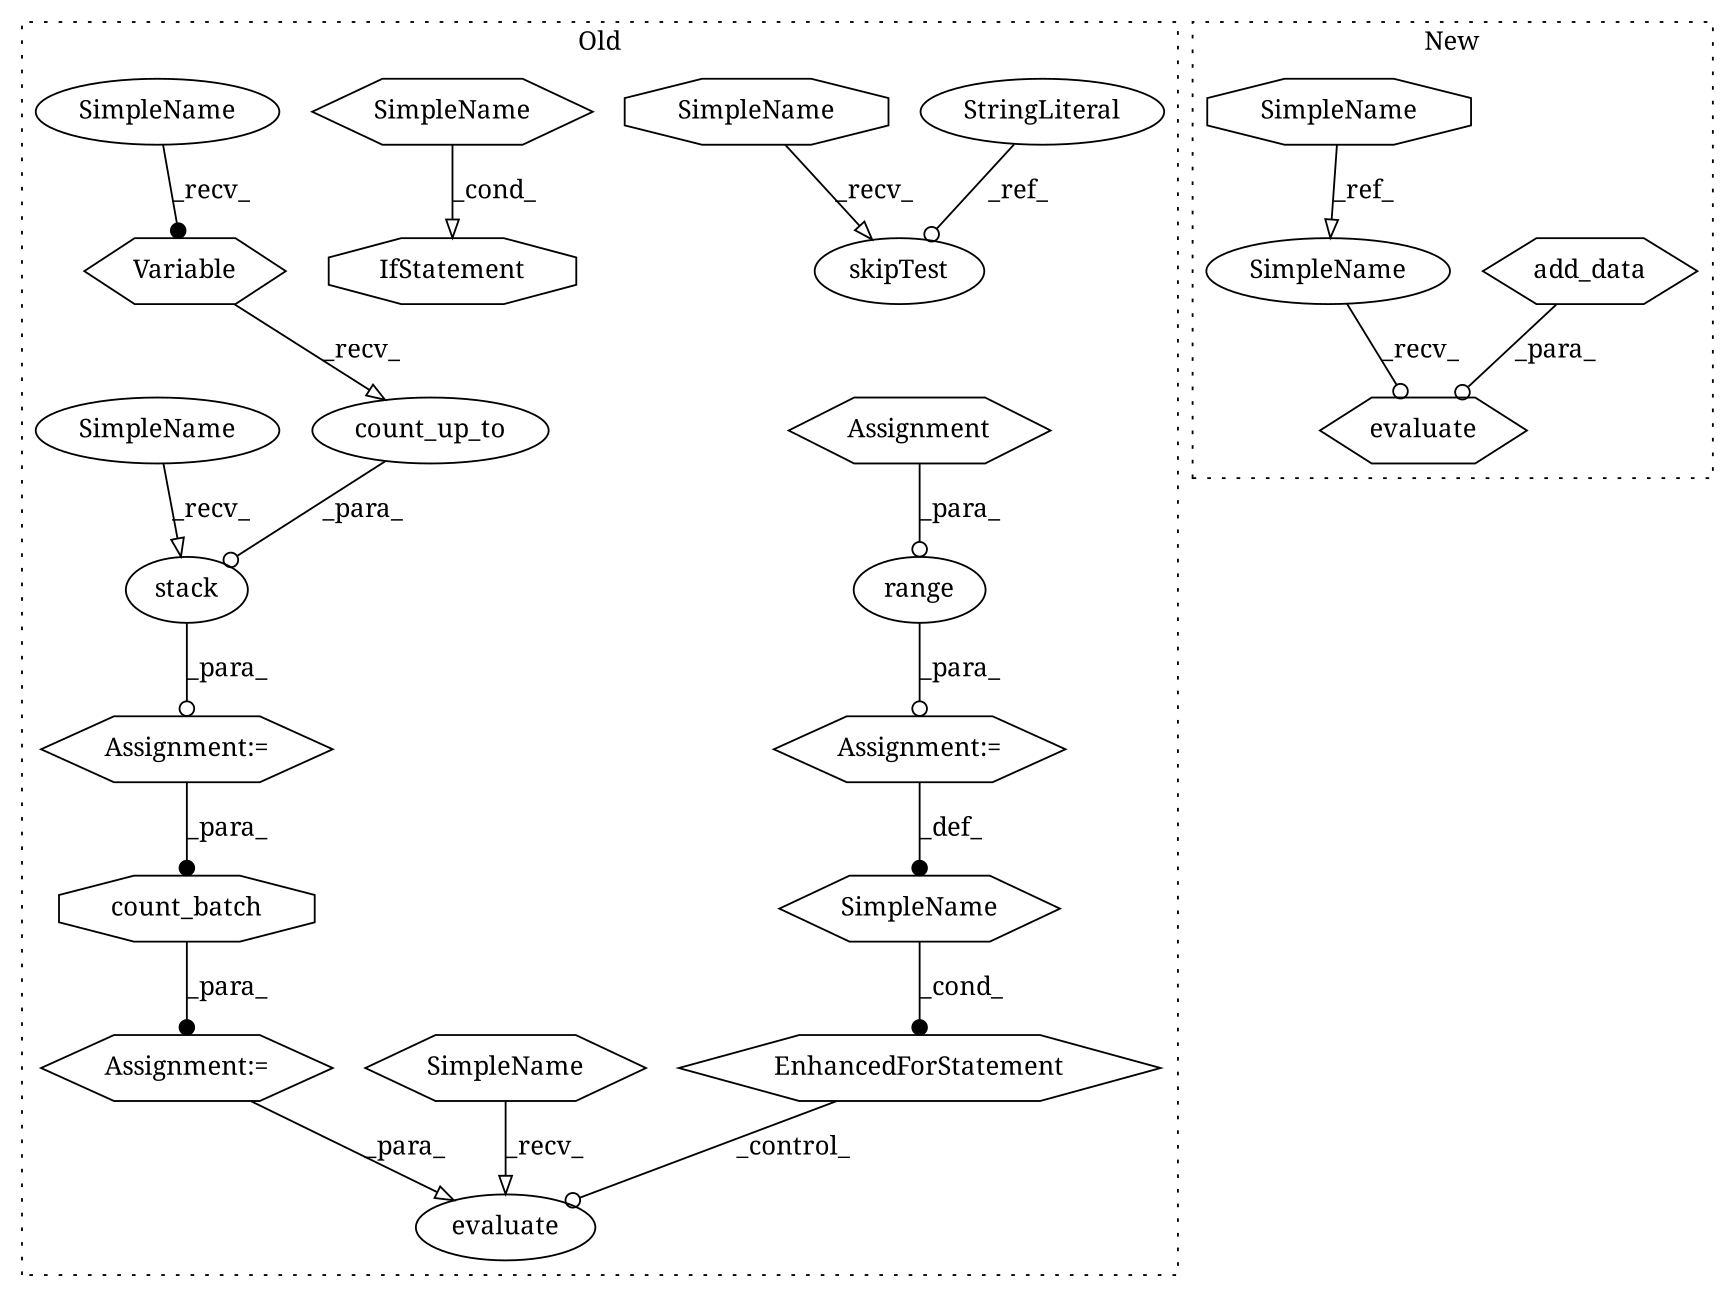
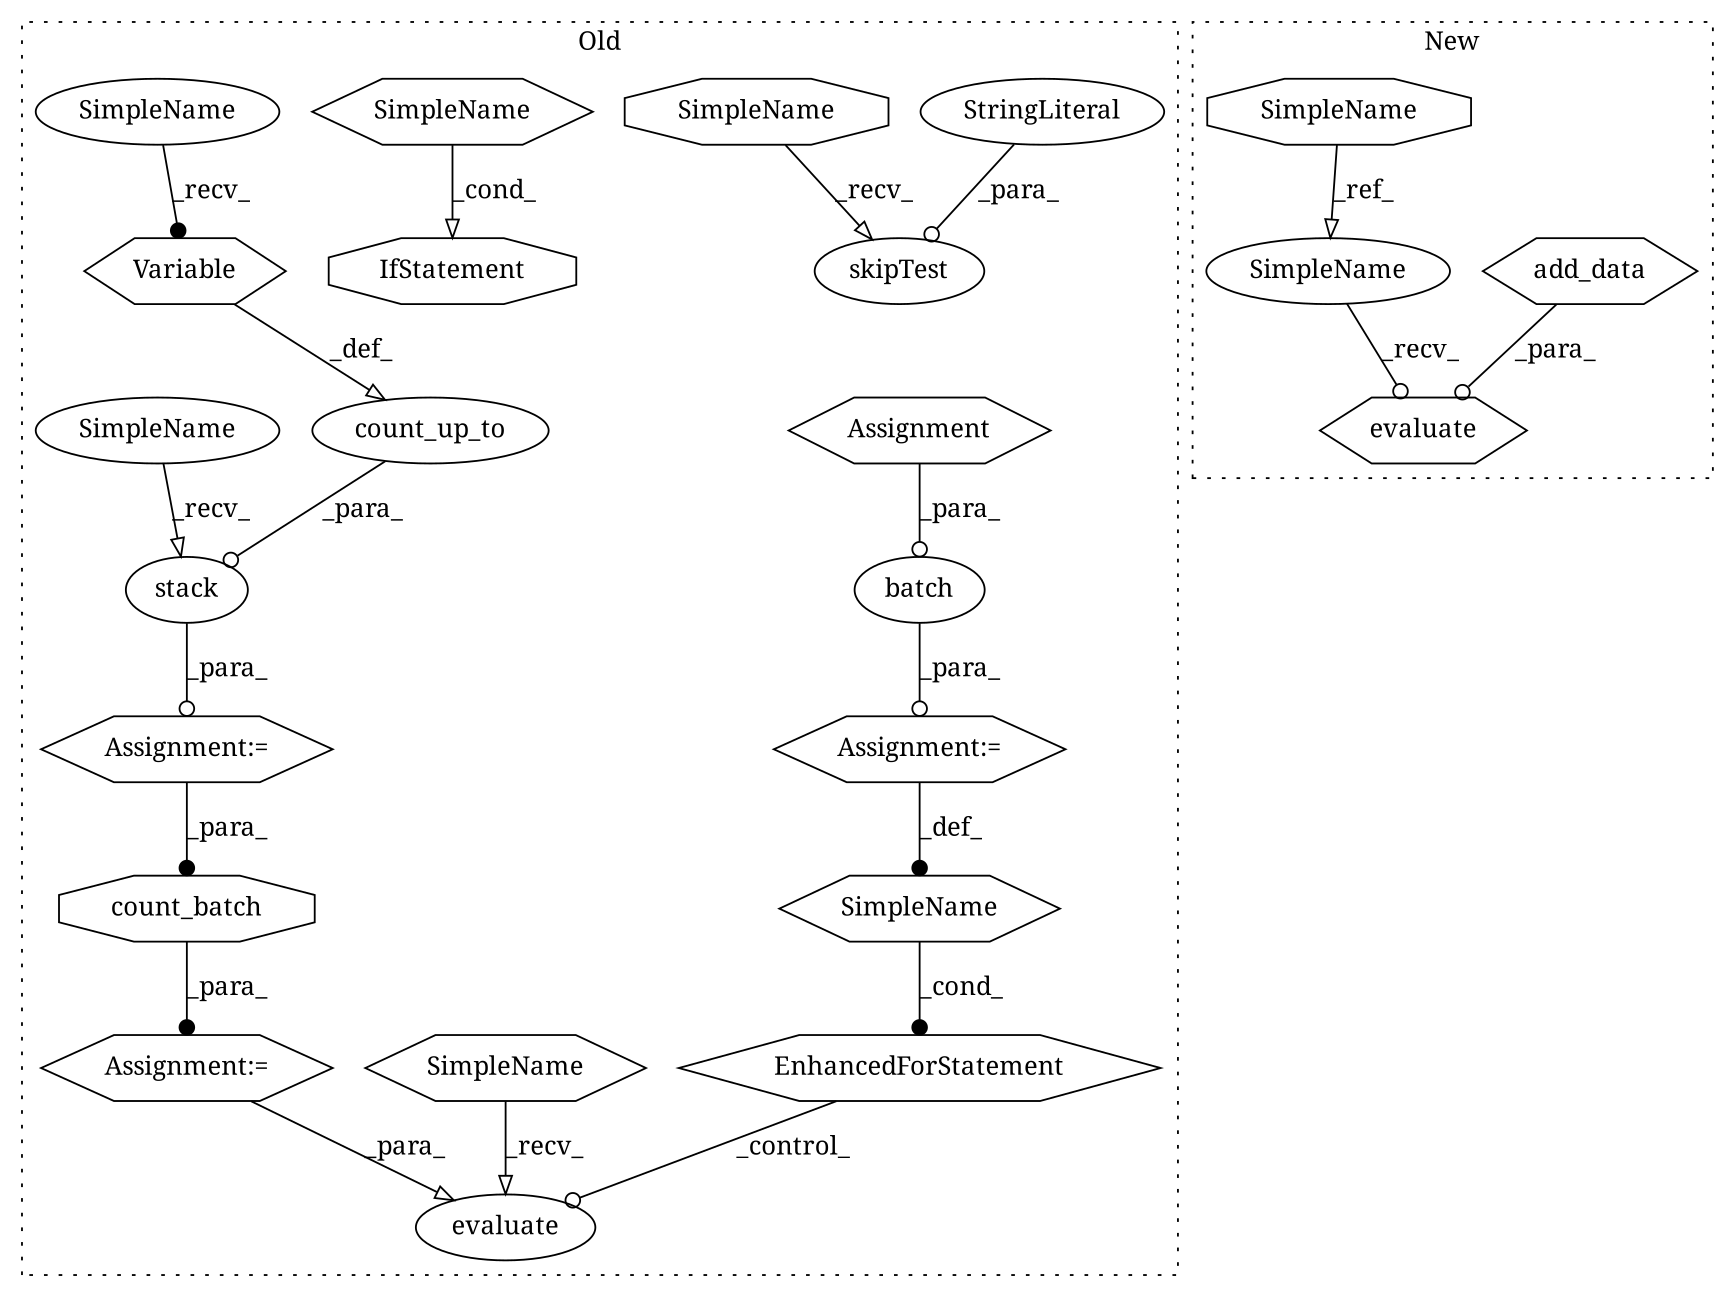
edge "StringLiteral" -> "skipTest": label "_ref_" -> "_para_"
edge "Variable" -> "count_up_to": label "_recv_" -> "_def_"
node "range": label "range" -> "batch"
